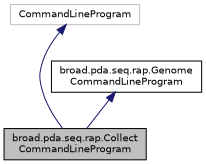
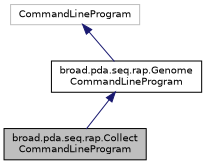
edge "broad.pda.seq.rap.Collect CommandLineProgram" -> "CommandLineProgram": now "broad.pda.seq.rap.Genome CommandLineProgram" -> "CommandLineProgram"
